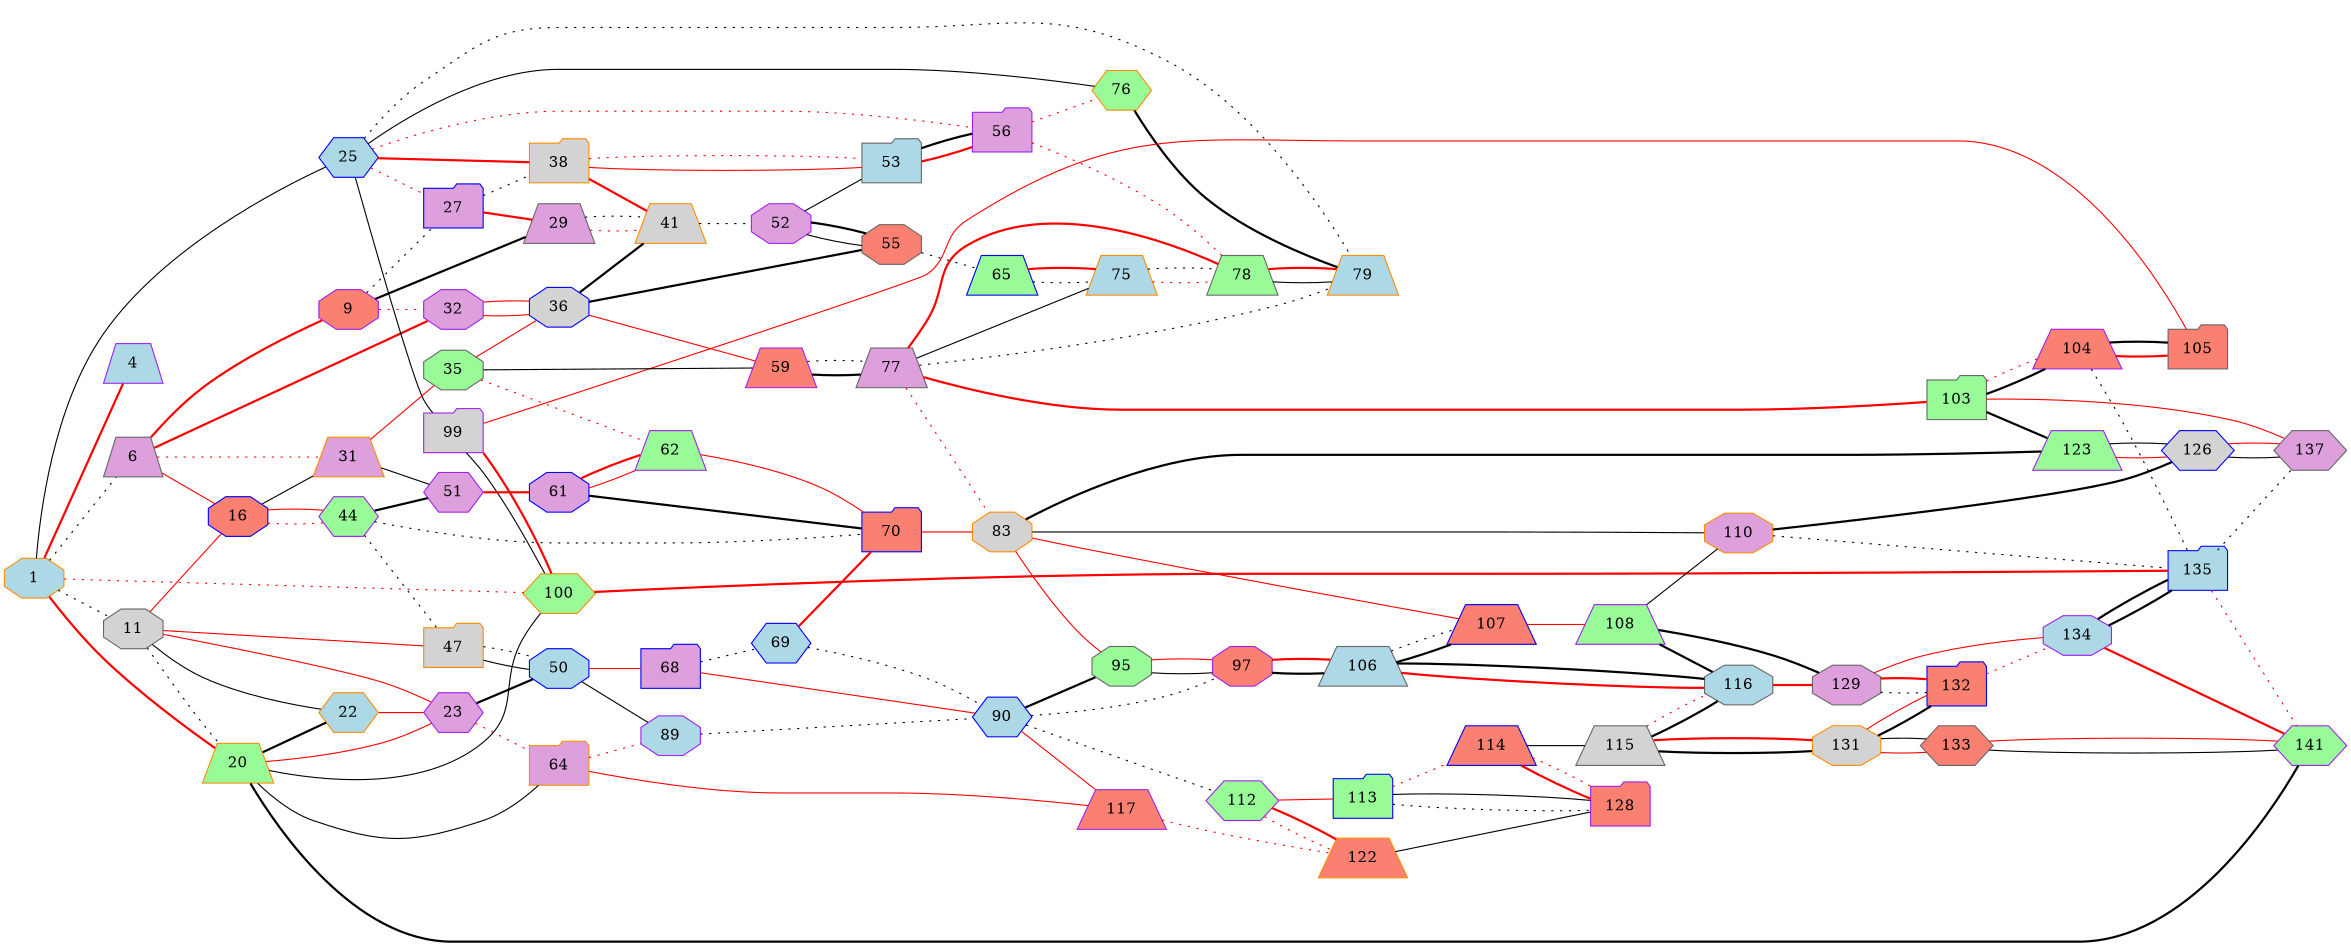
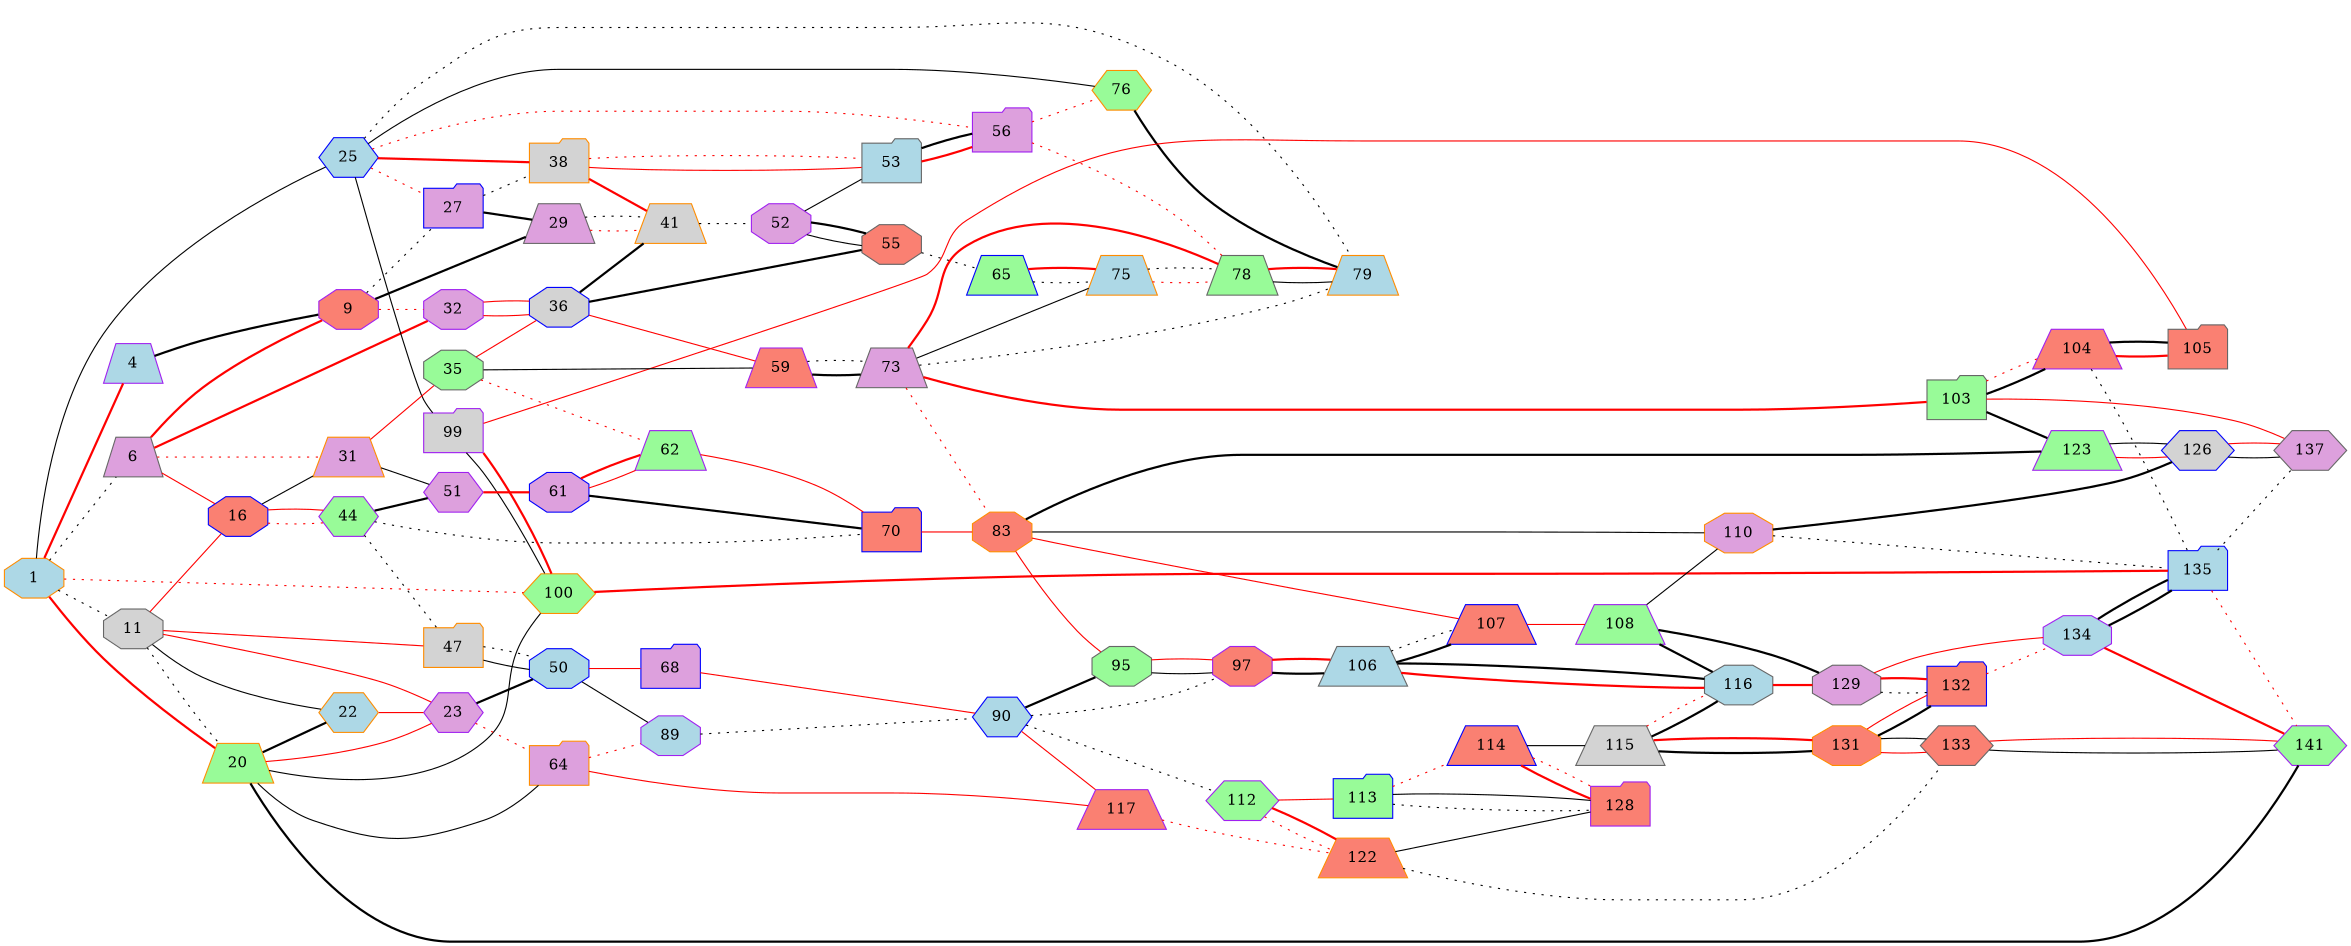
edge "27" -- "29": color red -> black
edge "9" -- "4": added
node "77": label "77" -> "73"
node "83": fillcolor lightgrey -> salmon
node "69": removed
node "131": fillcolor lightgrey -> salmon
edge "133" -- "122": added
